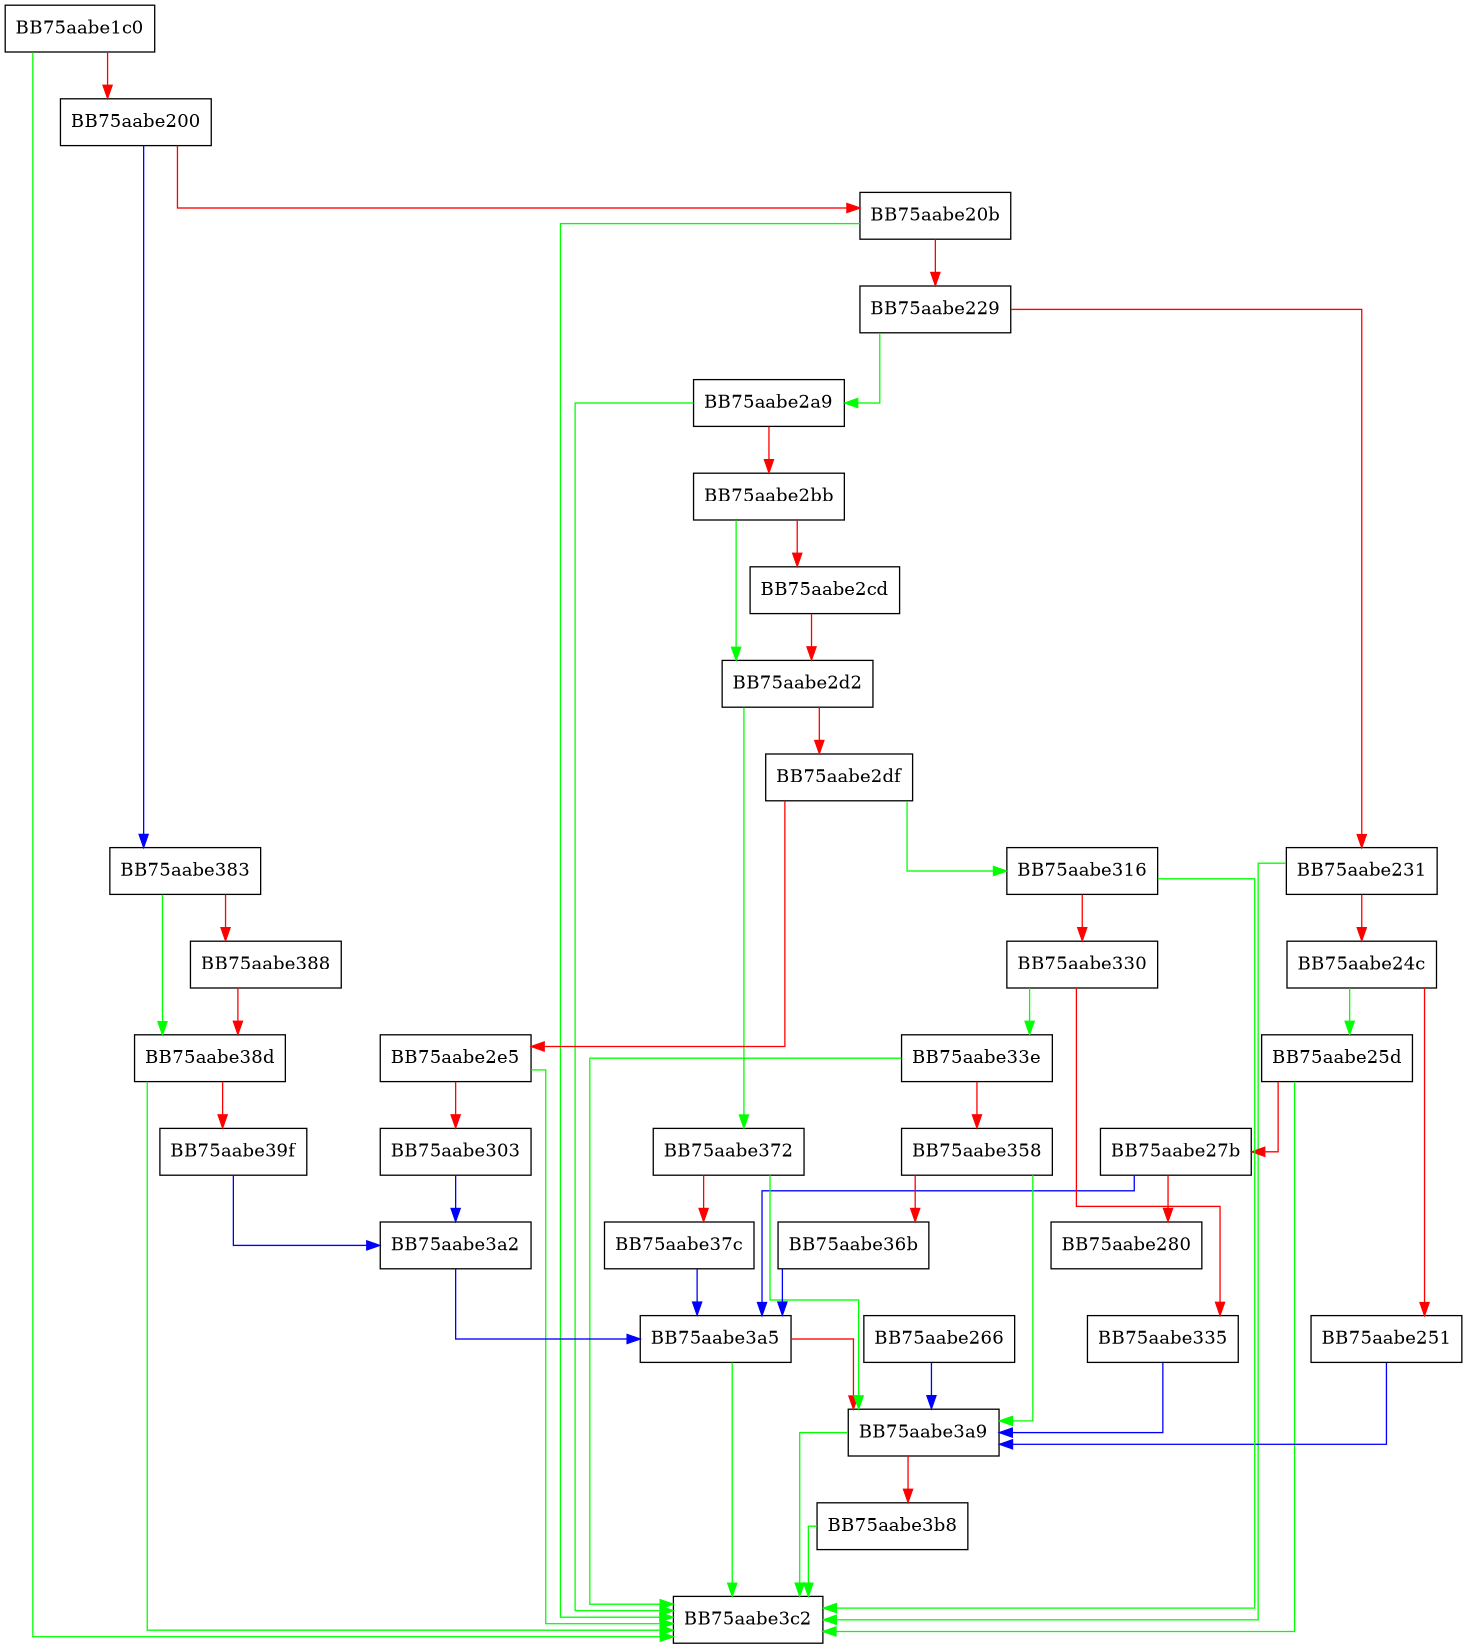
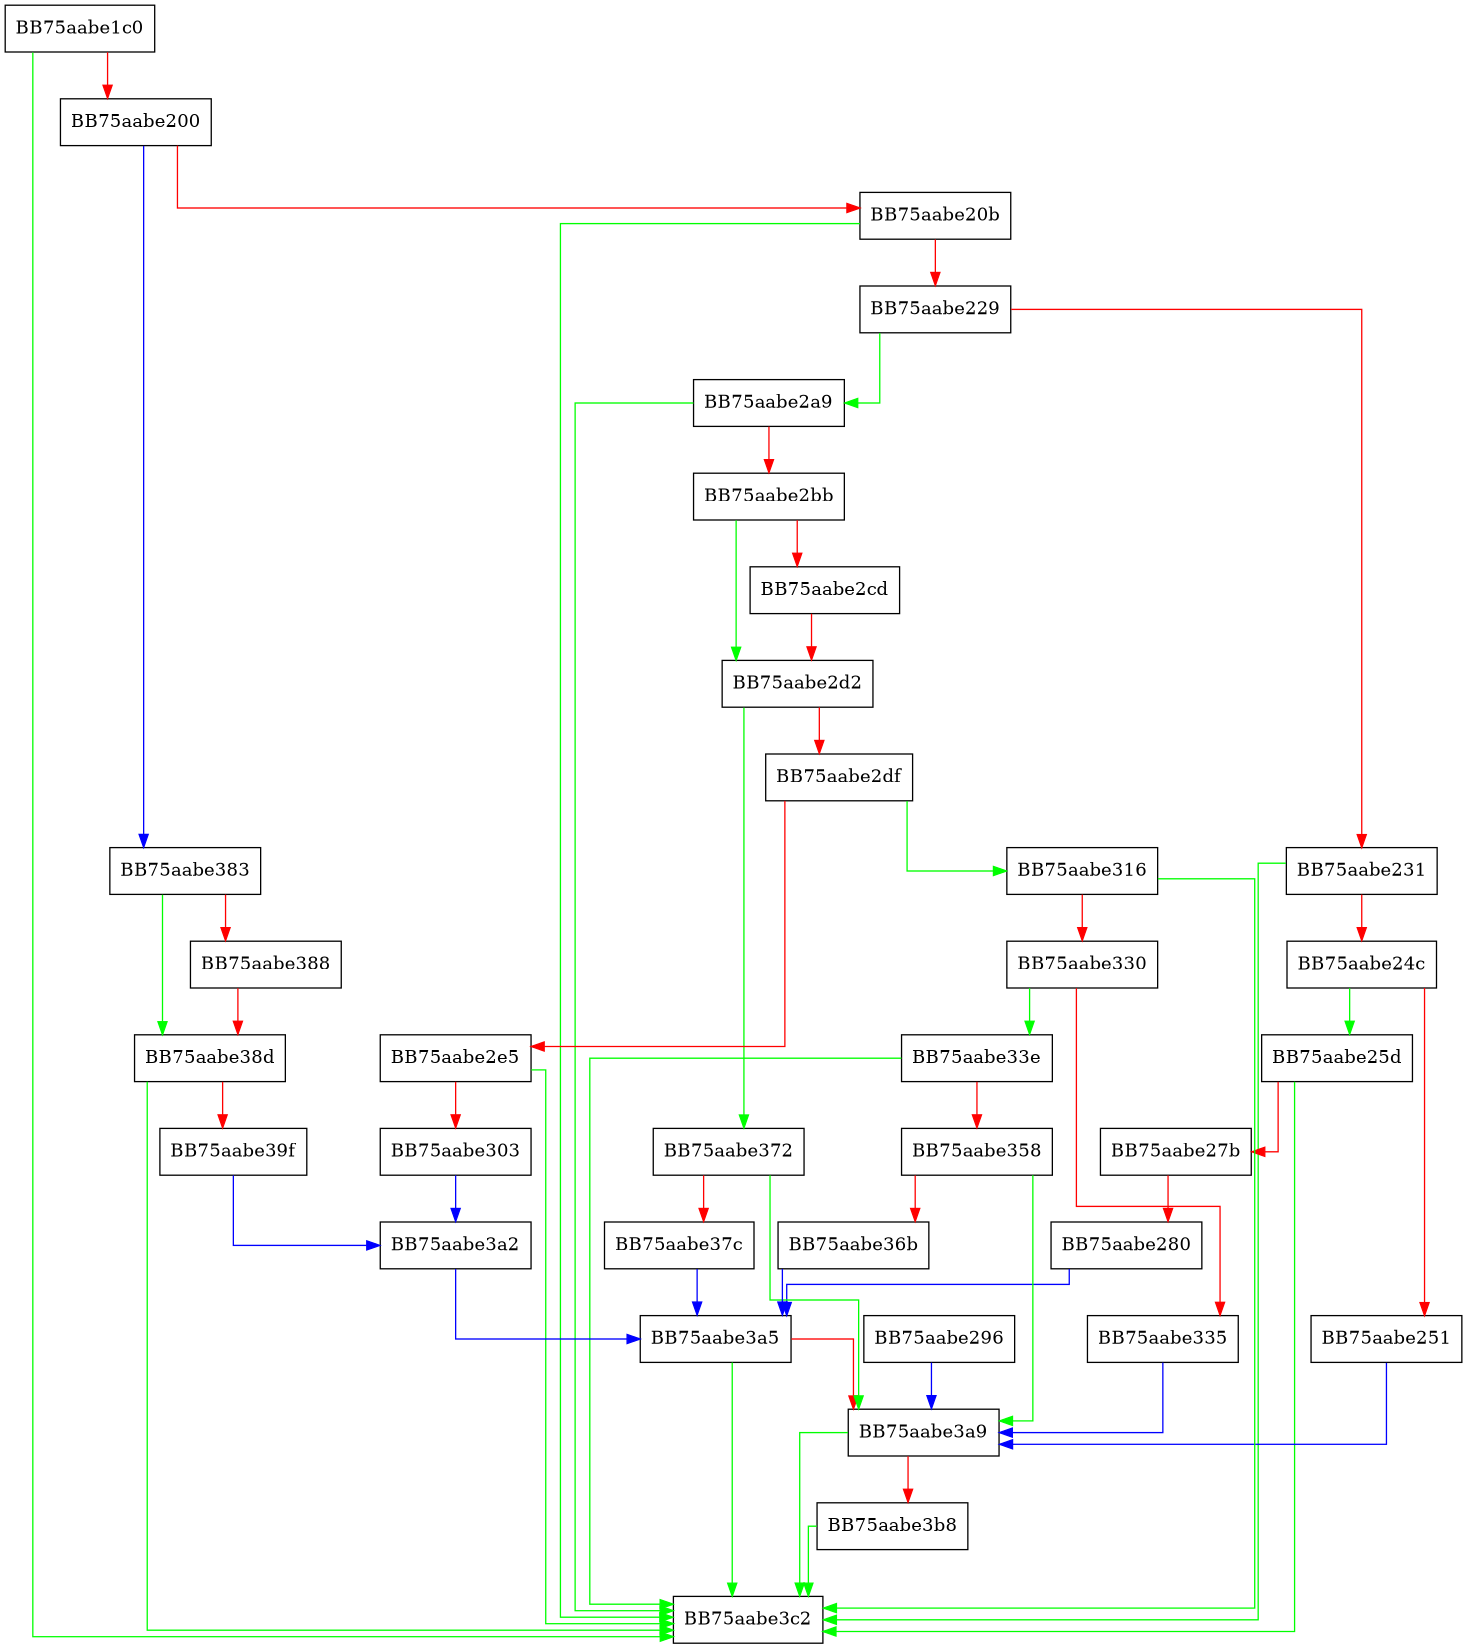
edge "BB75aabe27b" -> "BB75aabe3a5": now "BB75aabe280" -> "BB75aabe3a5"
node "BB75aabe266": label "BB75aabe266" -> "BB75aabe296"
